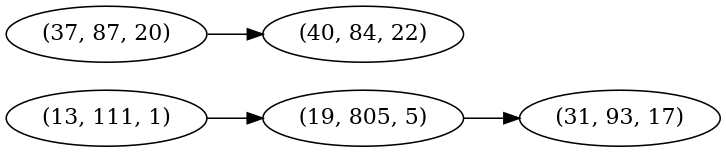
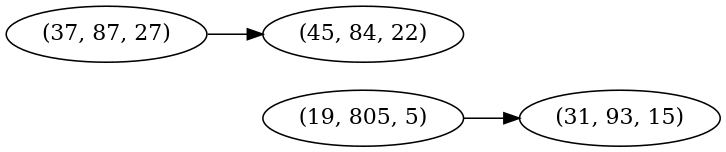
node "(37, 87, 20)": label "(37, 87, 20)" -> "(37, 87, 27)"
node "(40, 84, 22)": label "(40, 84, 22)" -> "(45, 84, 22)"
node "(13, 111, 1)": removed
node "(31, 93, 17)": label "(31, 93, 17)" -> "(31, 93, 15)"
